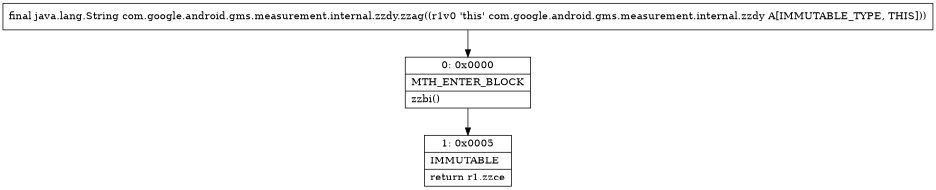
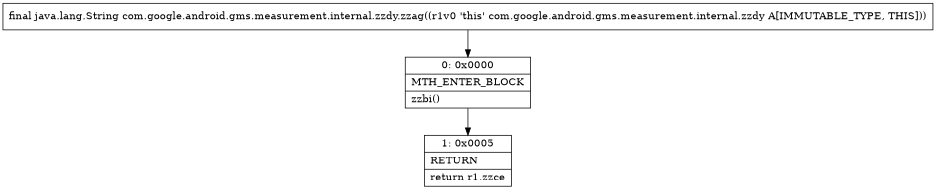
node "1: 0x0005": text "IMMUTABLE" -> "RETURN"
